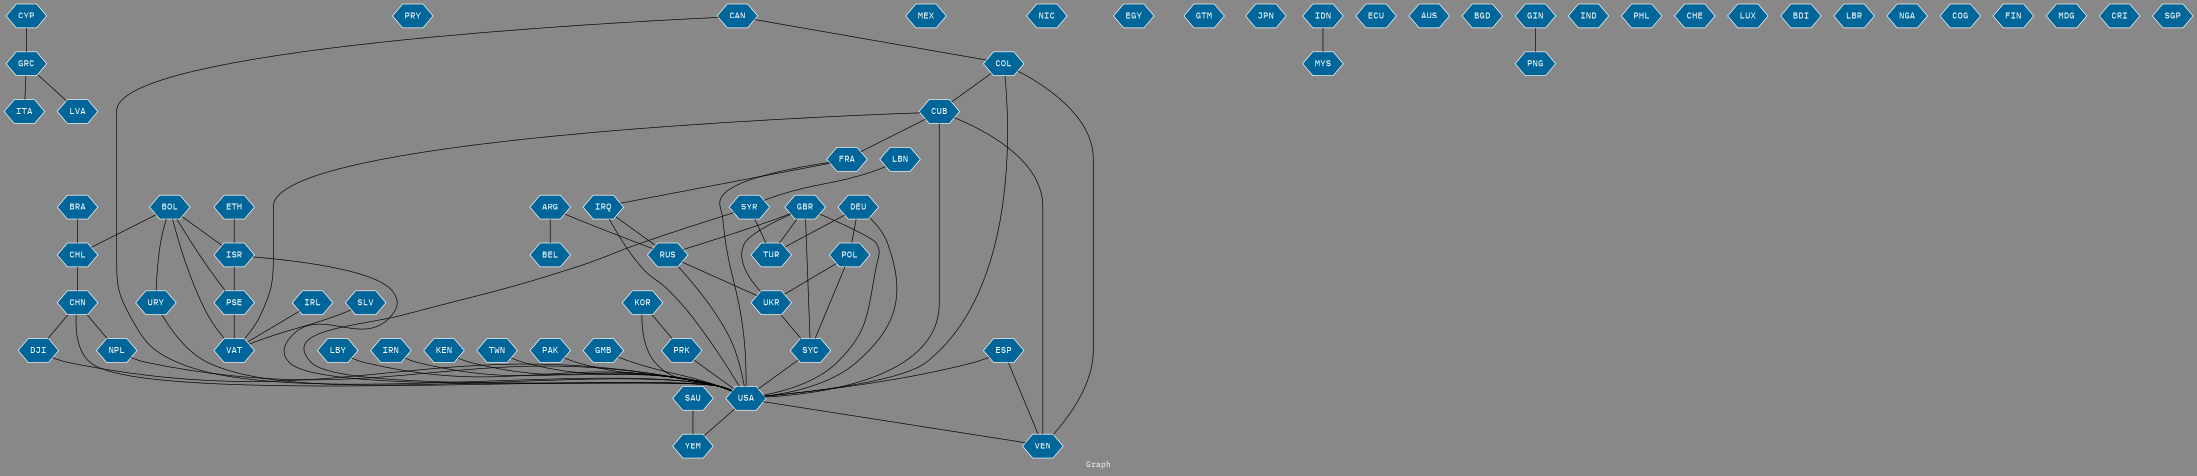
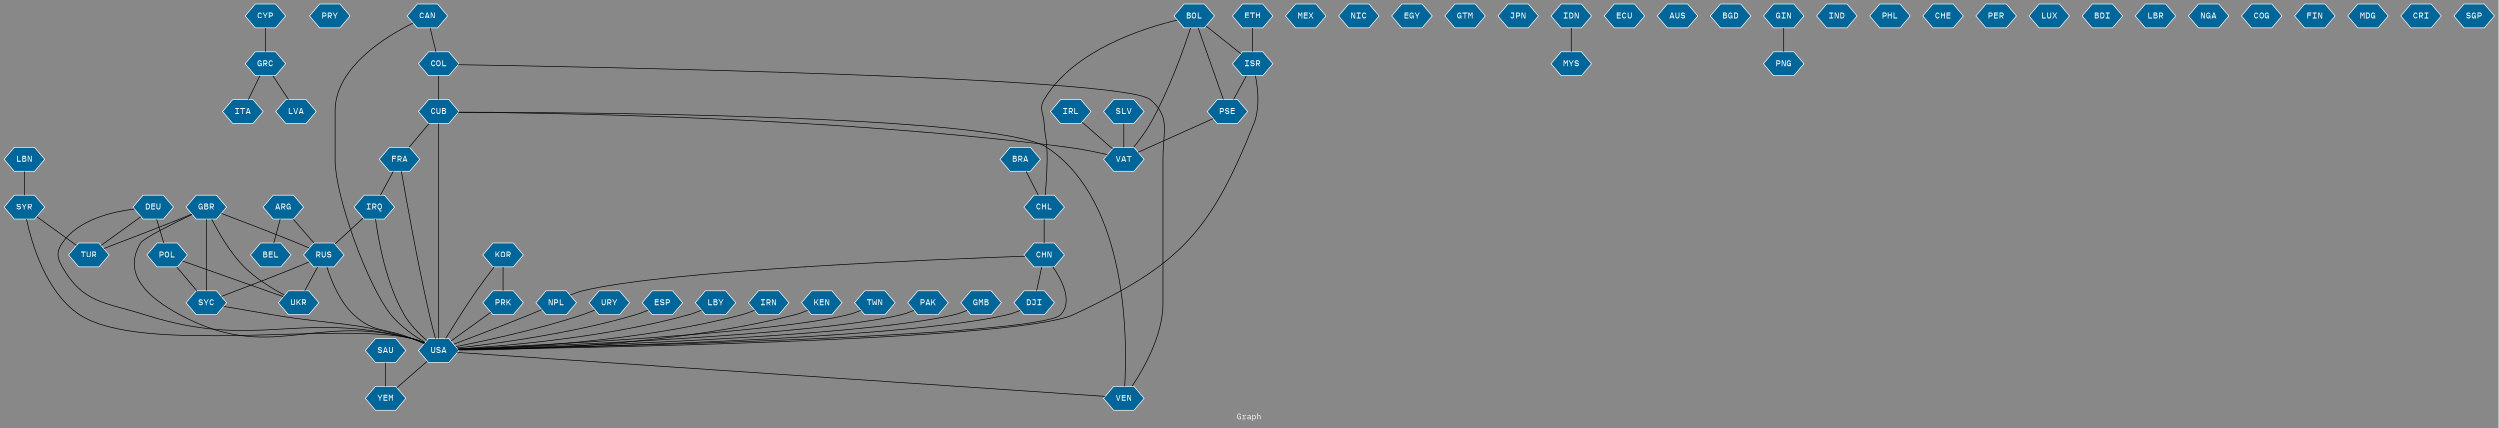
node "PER": added
edge "BOL" -- "URY": removed
edge "COL" -- "USA": removed
edge "UKR" -- "SYC": now "RUS" -- "SYC"
edge "ESP" -- "VEN": removed
